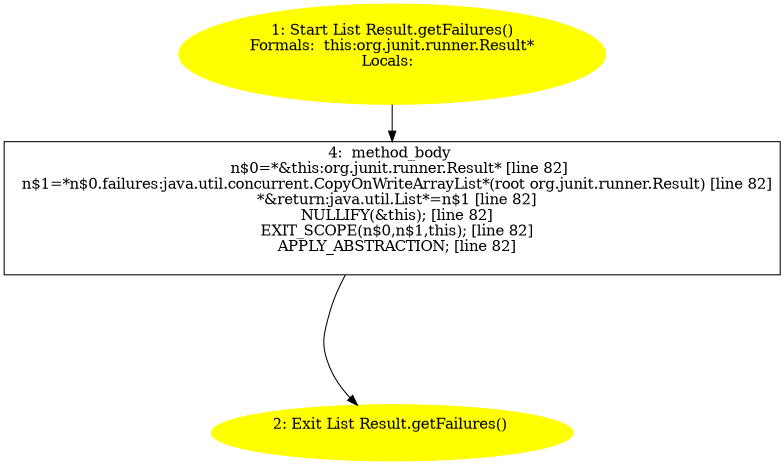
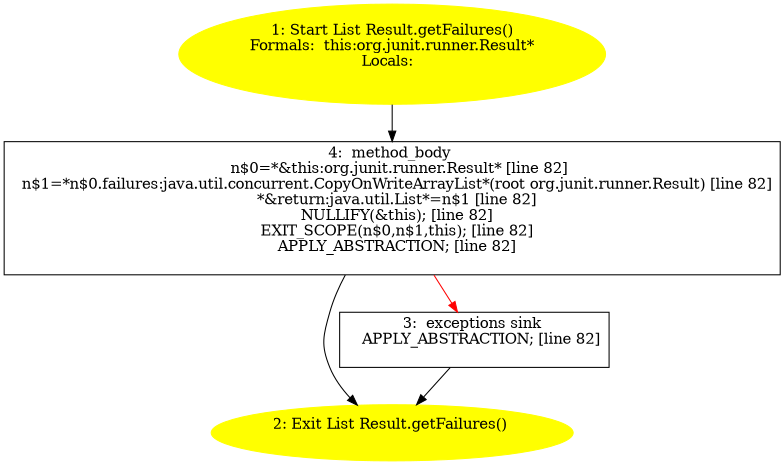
node "3:  exceptions sink APPLY_ABSTRACTION; [line 82]": added
